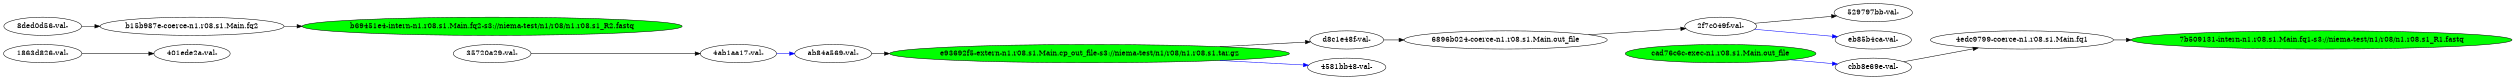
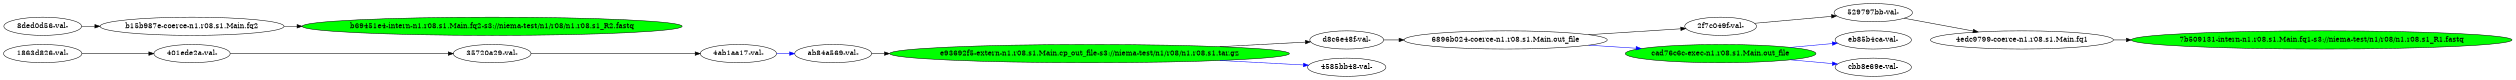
edge "2f7c049f-val-" -> "eb85b4ca-val-": now "cad76c6c-exec-n1.r08.s1.Main.out_file" -> "eb85b4ca-val-"
node "d8c1e48f-val-": label "d8c1e48f-val-" -> "d8c6e48f-val-"
edge "6896b024-coerce-n1.r08.s1.Main.out_file" -> "cad76c6c-exec-n1.r08.s1.Main.out_file": added
edge "401ede2a-val-" -> "35720a29-val-": added
edge "cbb8e69e-val-" -> "4edc9799-coerce-n1.r08.s1.Main.fq1": now "529797bb-val-" -> "4edc9799-coerce-n1.r08.s1.Main.fq1"
node "4581bb48-val-": label "4581bb48-val-" -> "4585bb48-val-"
